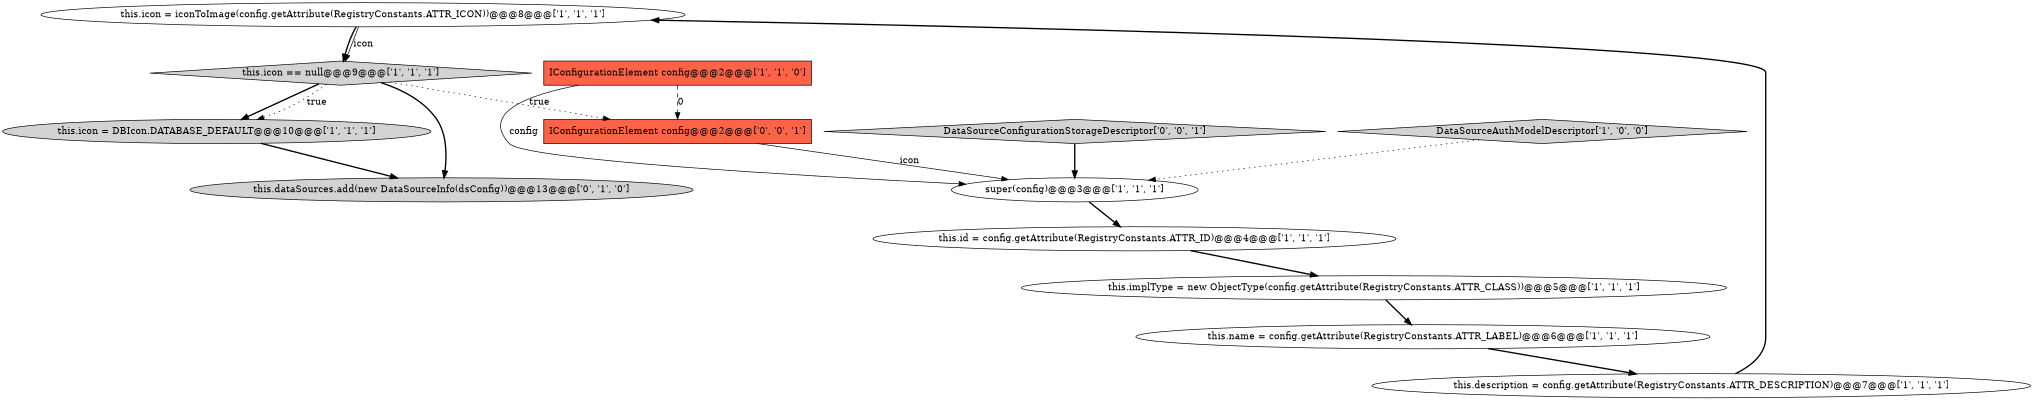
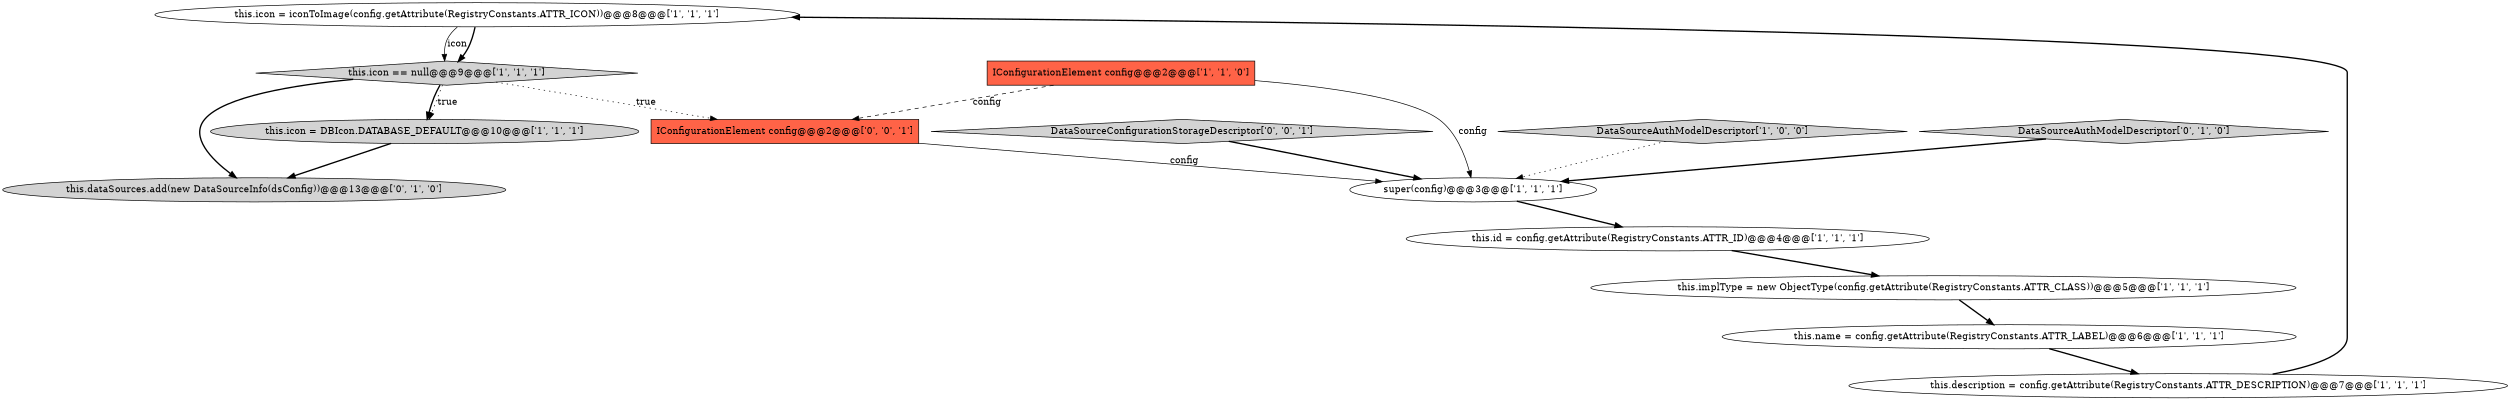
edge "IConfigurationElement config@@@2@@@['1', '1', '0']" -> "IConfigurationElement config@@@2@@@['0', '0', '1']": label "0" -> "config"
node "DataSourceAuthModelDescriptor['0', '1', '0']": added
edge "IConfigurationElement config@@@2@@@['0', '0', '1']" -> "super(config)@@@3@@@['1', '1', '1']": label "icon" -> "config"
